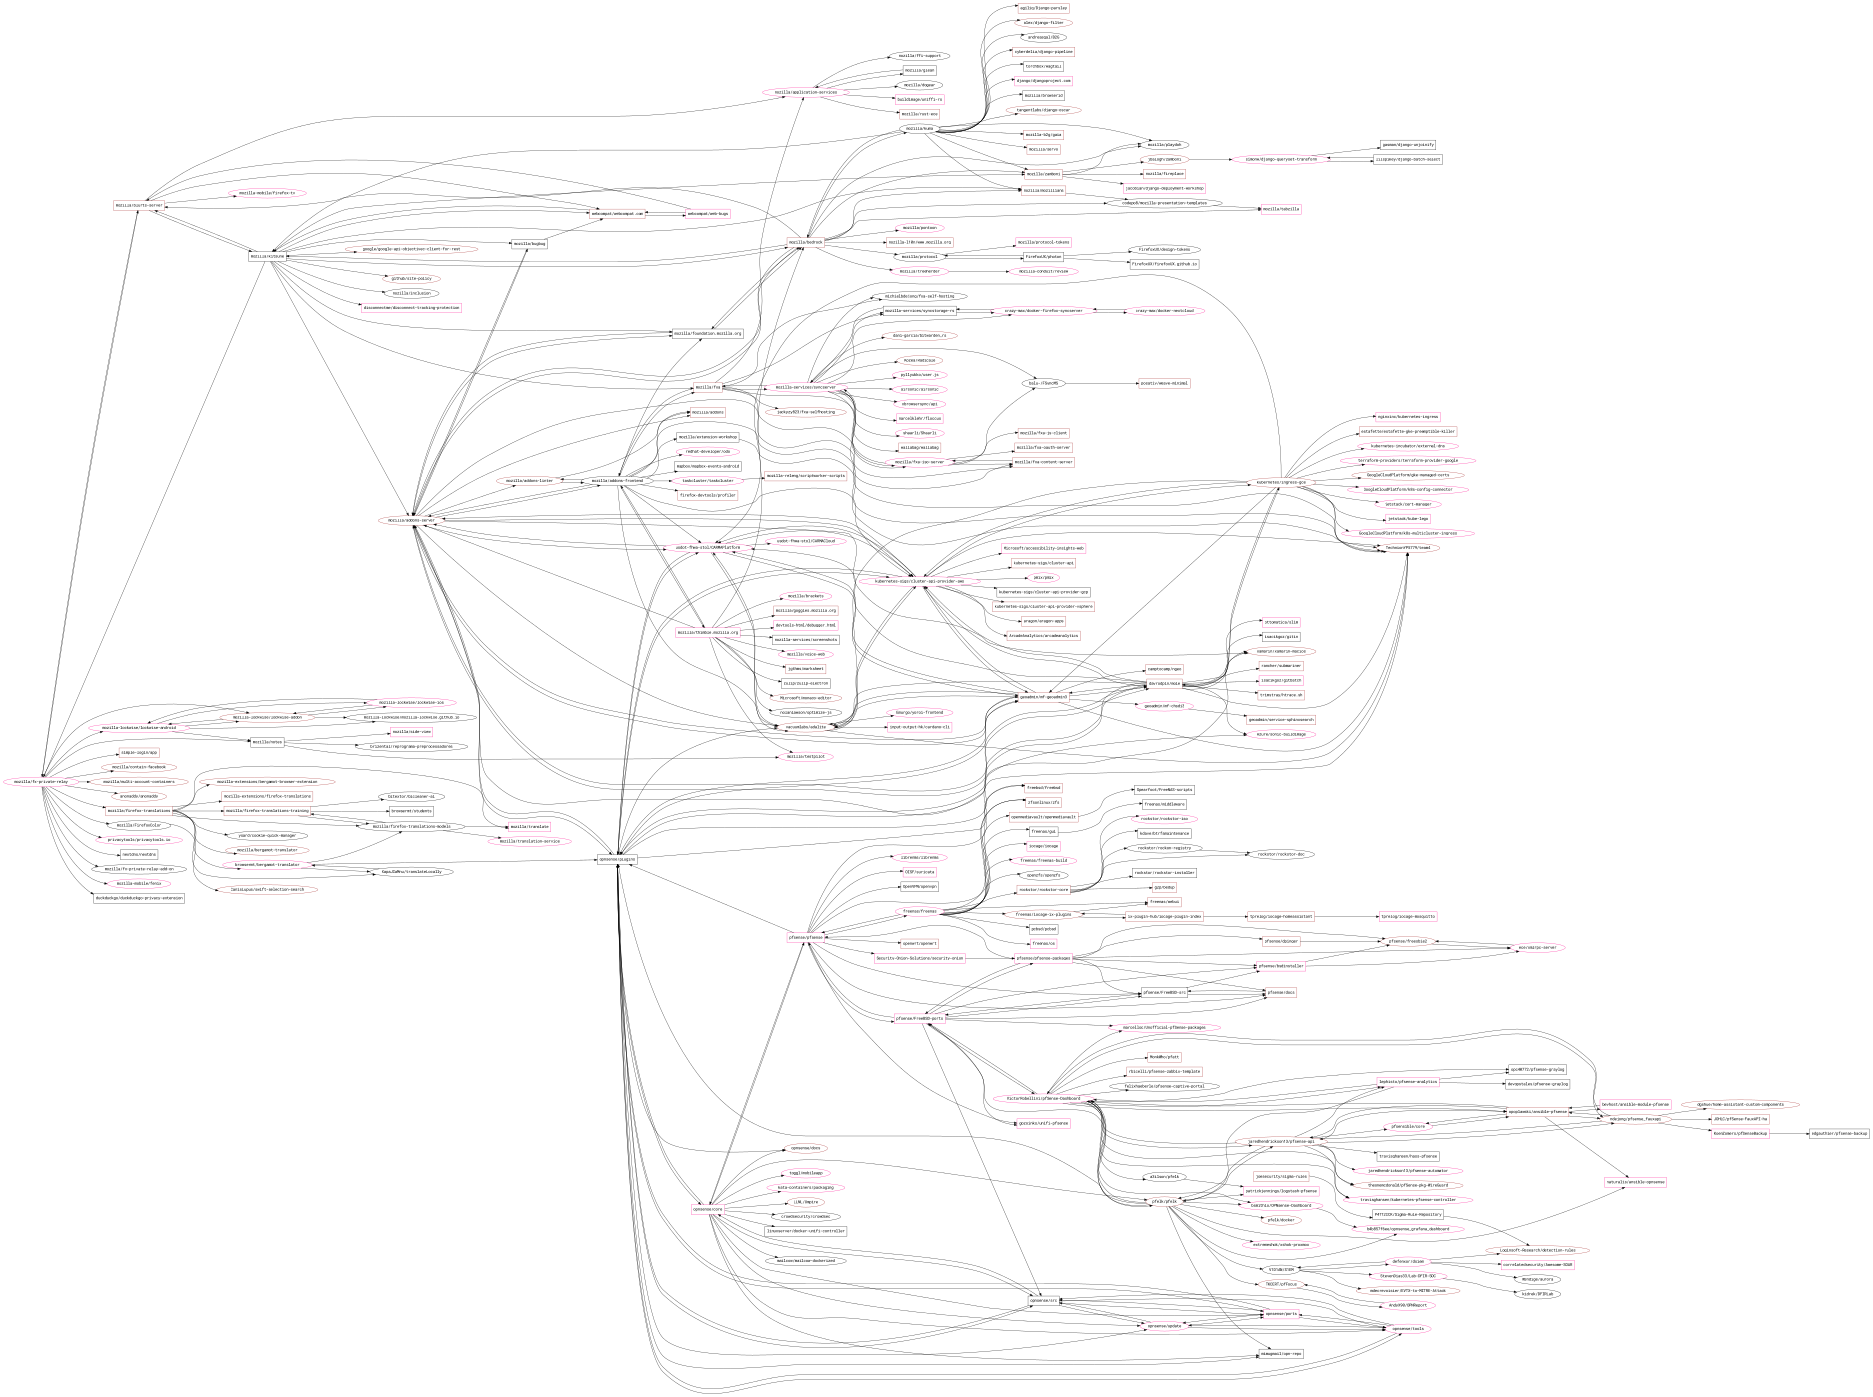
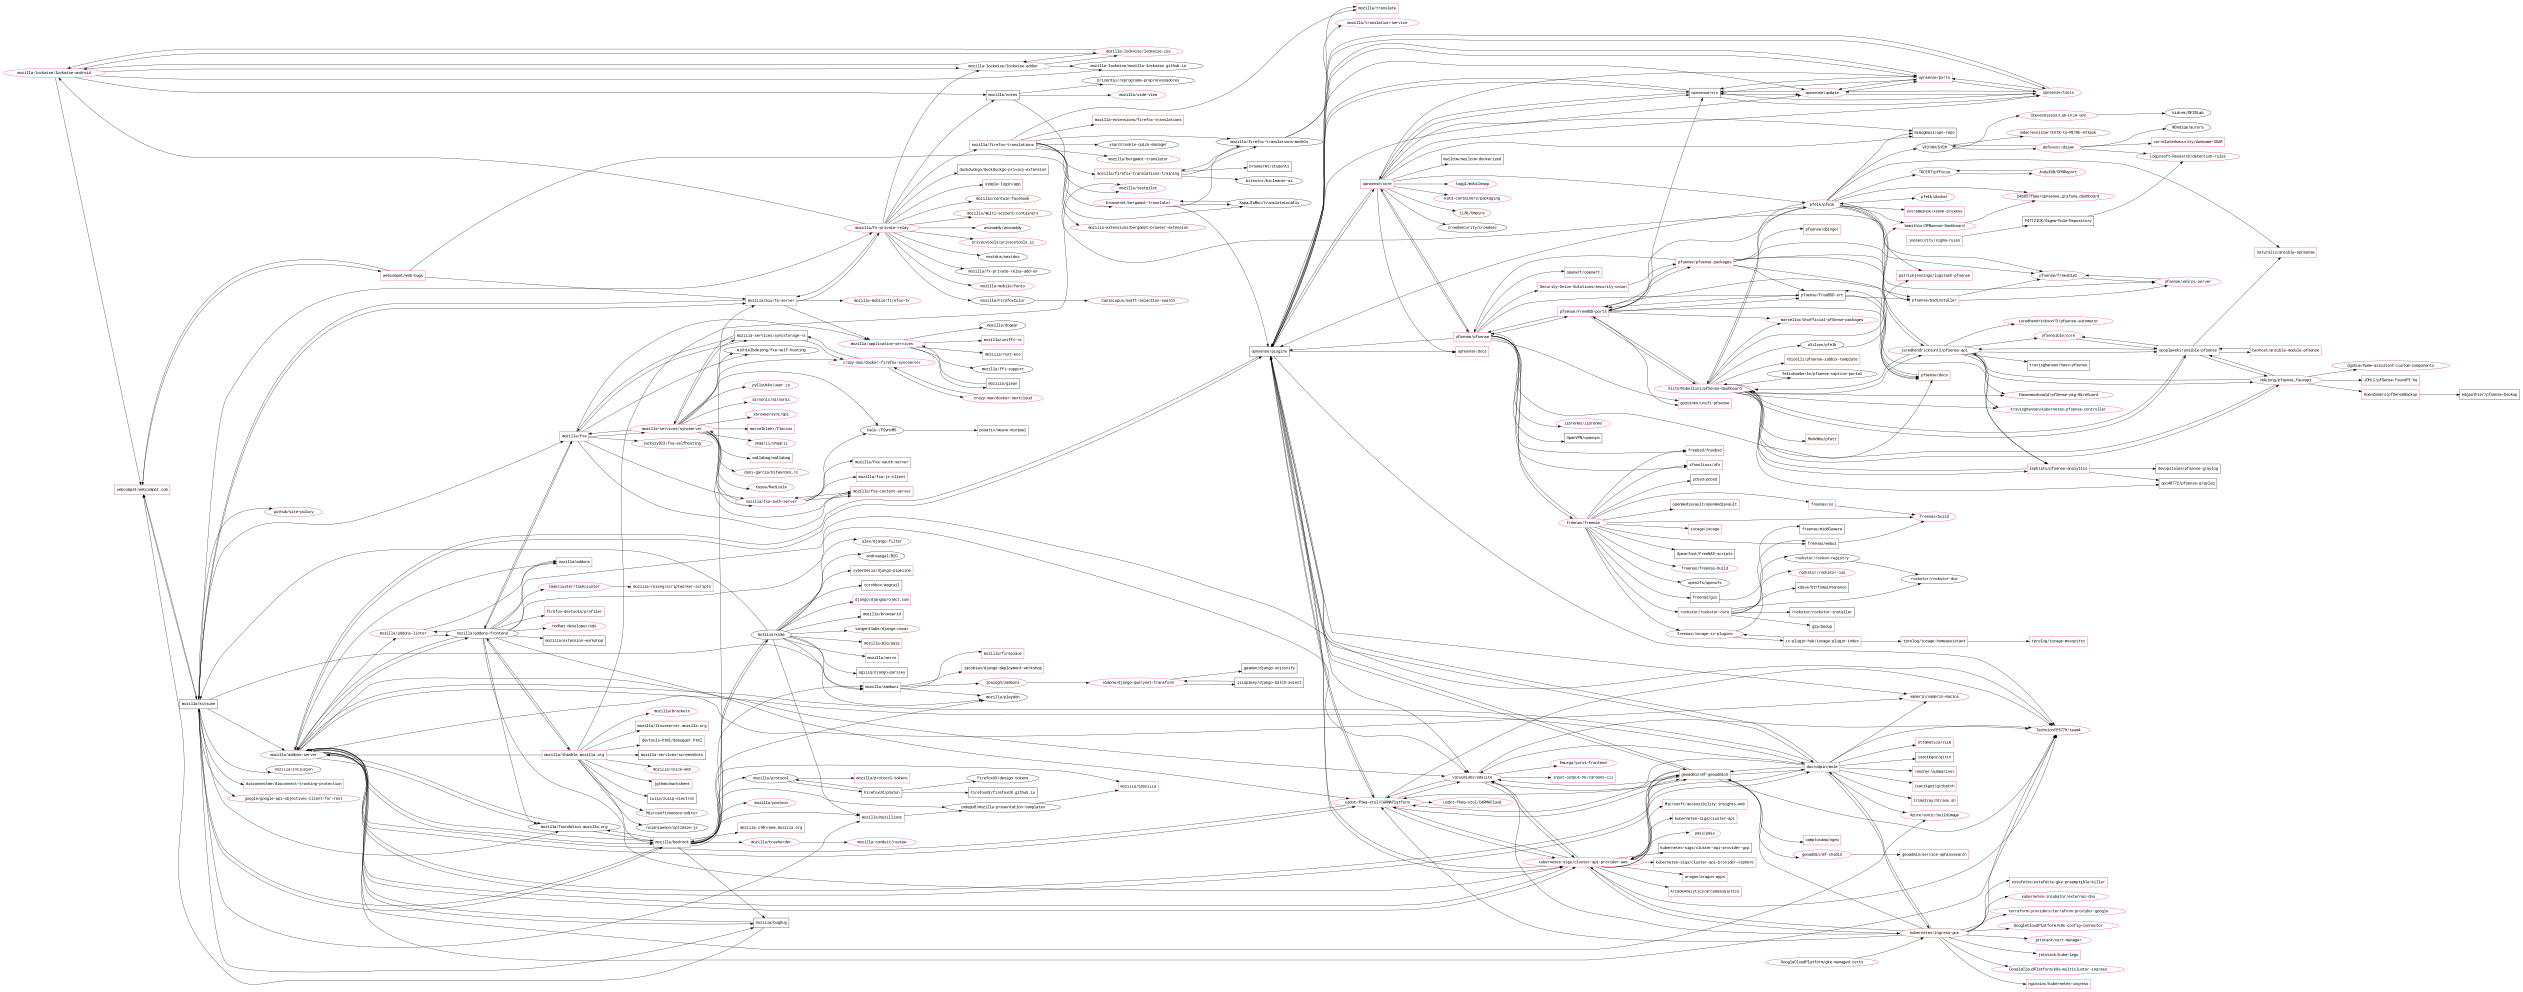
node "agiliq/Django-parsley": color brown -> black
node "buildimage/uniffi-rs": label "buildimage/uniffi-rs" -> "mozilla/uniffi-rs"
edge "mozilla/blurts-server" -> "webcompat/webcompat.com": now "mozilla-lockwise/lockwise-android" -> "webcompat/webcompat.com"
node "mozilla/foundation.mozilla.org": shape box -> ellipse
edge "mozilla-services/syncstorage-rs" -> "mozilla/fxa": added
node "mozilla/fxa-iso-server": label "mozilla/fxa-iso-server" -> "mozilla/fxa-auth-server"
node "mapbox/mapbox-events-android": removed
edge "kubernetes/ingress-gce" -> "GoogleCloudPlatform/gke-managed-certs": reversed
node "freenas/build": added
edge "mozilla/extension-workshop" -> "TechnionYP5779/team4": now "usdot-fhwa-stol/CARMAPlatform" -> "TechnionYP5779/team4"
node "mozilla/goggles.mozilla.org": label "mozilla/goggles.mozilla.org" -> "mozilla/linuxserver.mozilla.org"
node "mozilla/side-view": shape box -> ellipse
edge "openmediavault/openmediavault" -> "Spearfoot/FreeNAS-scripts": now "freenas/freenas" -> "Spearfoot/FreeNAS-scripts"
node "nextdns/nextdns": shape box -> ellipse
node "OISF/suricata": removed
edge "mozilla/bedrock" -> "mozilla/bugbug": added
edge "pfsense/dpinger" -> "pfsense/freesbie2": now "webcompat/web-bugs" -> "pfsense/freesbie2"
node "ece/xmlrpc-server": label "ece/xmlrpc-server" -> "pfsense/xmlrpc-server"
edge "lephisto/pfsense-analytics" -> "pfelk/pfelk": reversed
node "opnsense/docs": shape ellipse -> box
node "linuxserver/docker-unifi-controller": removed
node "extremeshok/xshok-proxmox": shape ellipse -> box
node "mailcow/mailcow-dockerized": shape ellipse -> box
